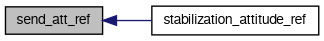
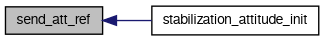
node "stabilization_attitude_ref": label "stabilization_attitude_ref" -> "stabilization_attitude_init"
